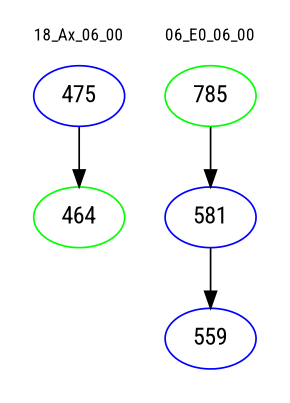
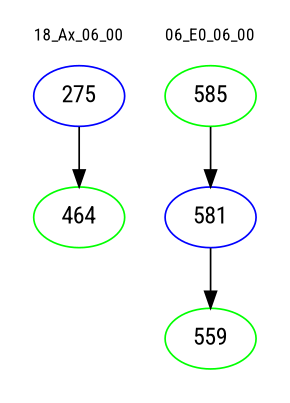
node "475": label "475" -> "275"
node "785": label "785" -> "585"
node "559": color blue -> green
